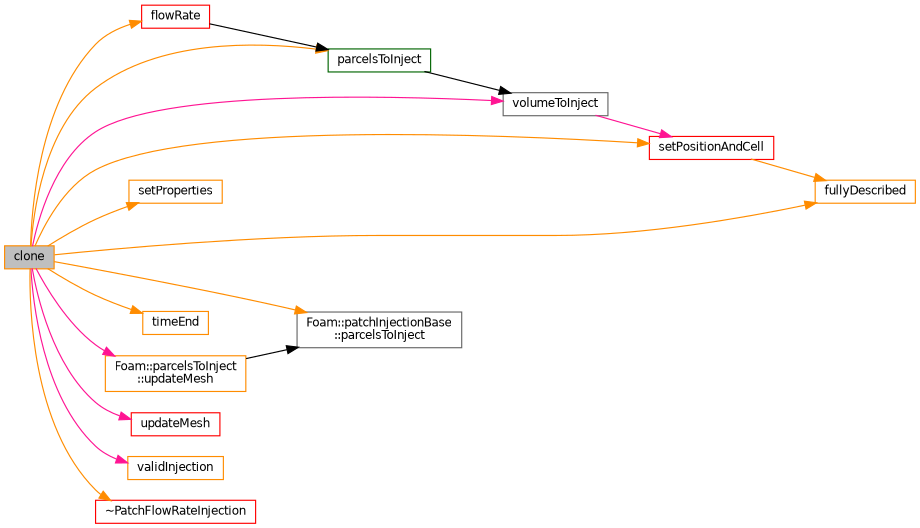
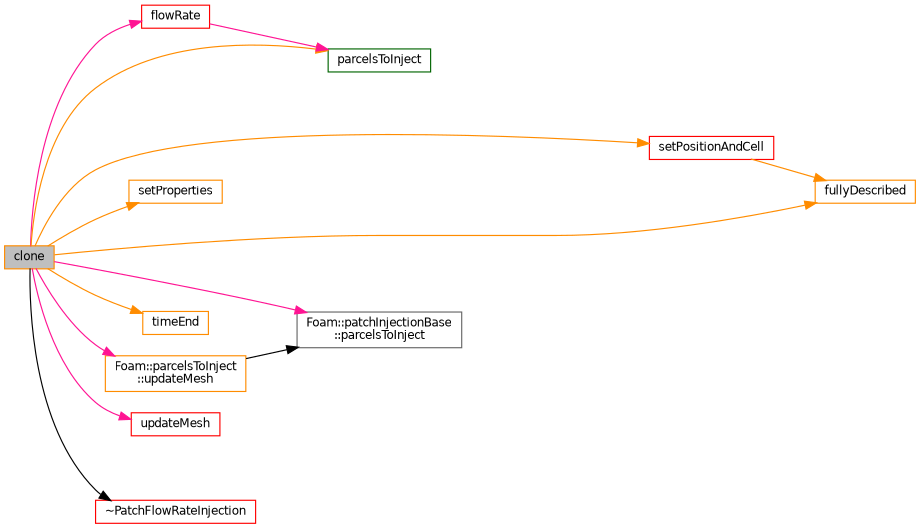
edge "flowRate" -> "parcelsToInject": color black -> deeppink
node "volumeToInject": removed
edge "clone" -> "flowRate": color darkorange -> deeppink
edge "clone" -> "Foam::patchInjectionBase ::parcelsToInject": color darkorange -> deeppink
edge "clone" -> "~PatchFlowRateInjection": color darkorange -> black
node "validInjection": removed
